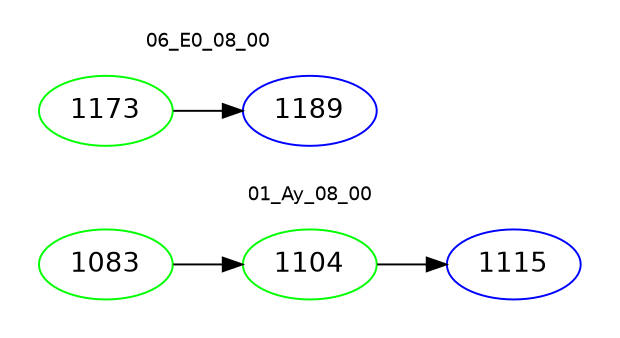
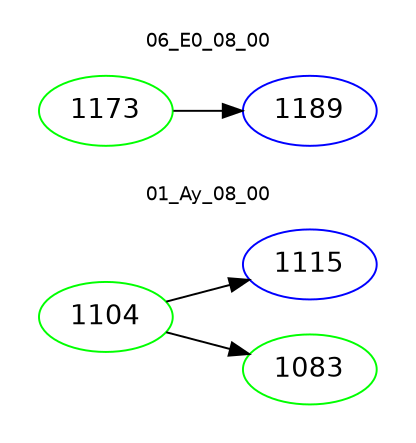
edge "1083" -> "1104": reversed
